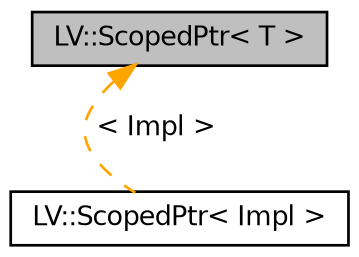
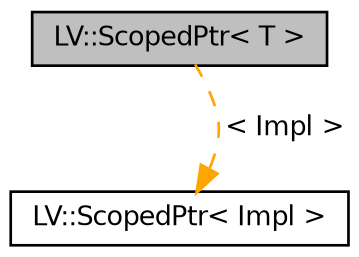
edge "LV::ScopedPtr< Impl >" -> "LV::ScopedPtr< T >": reversed
